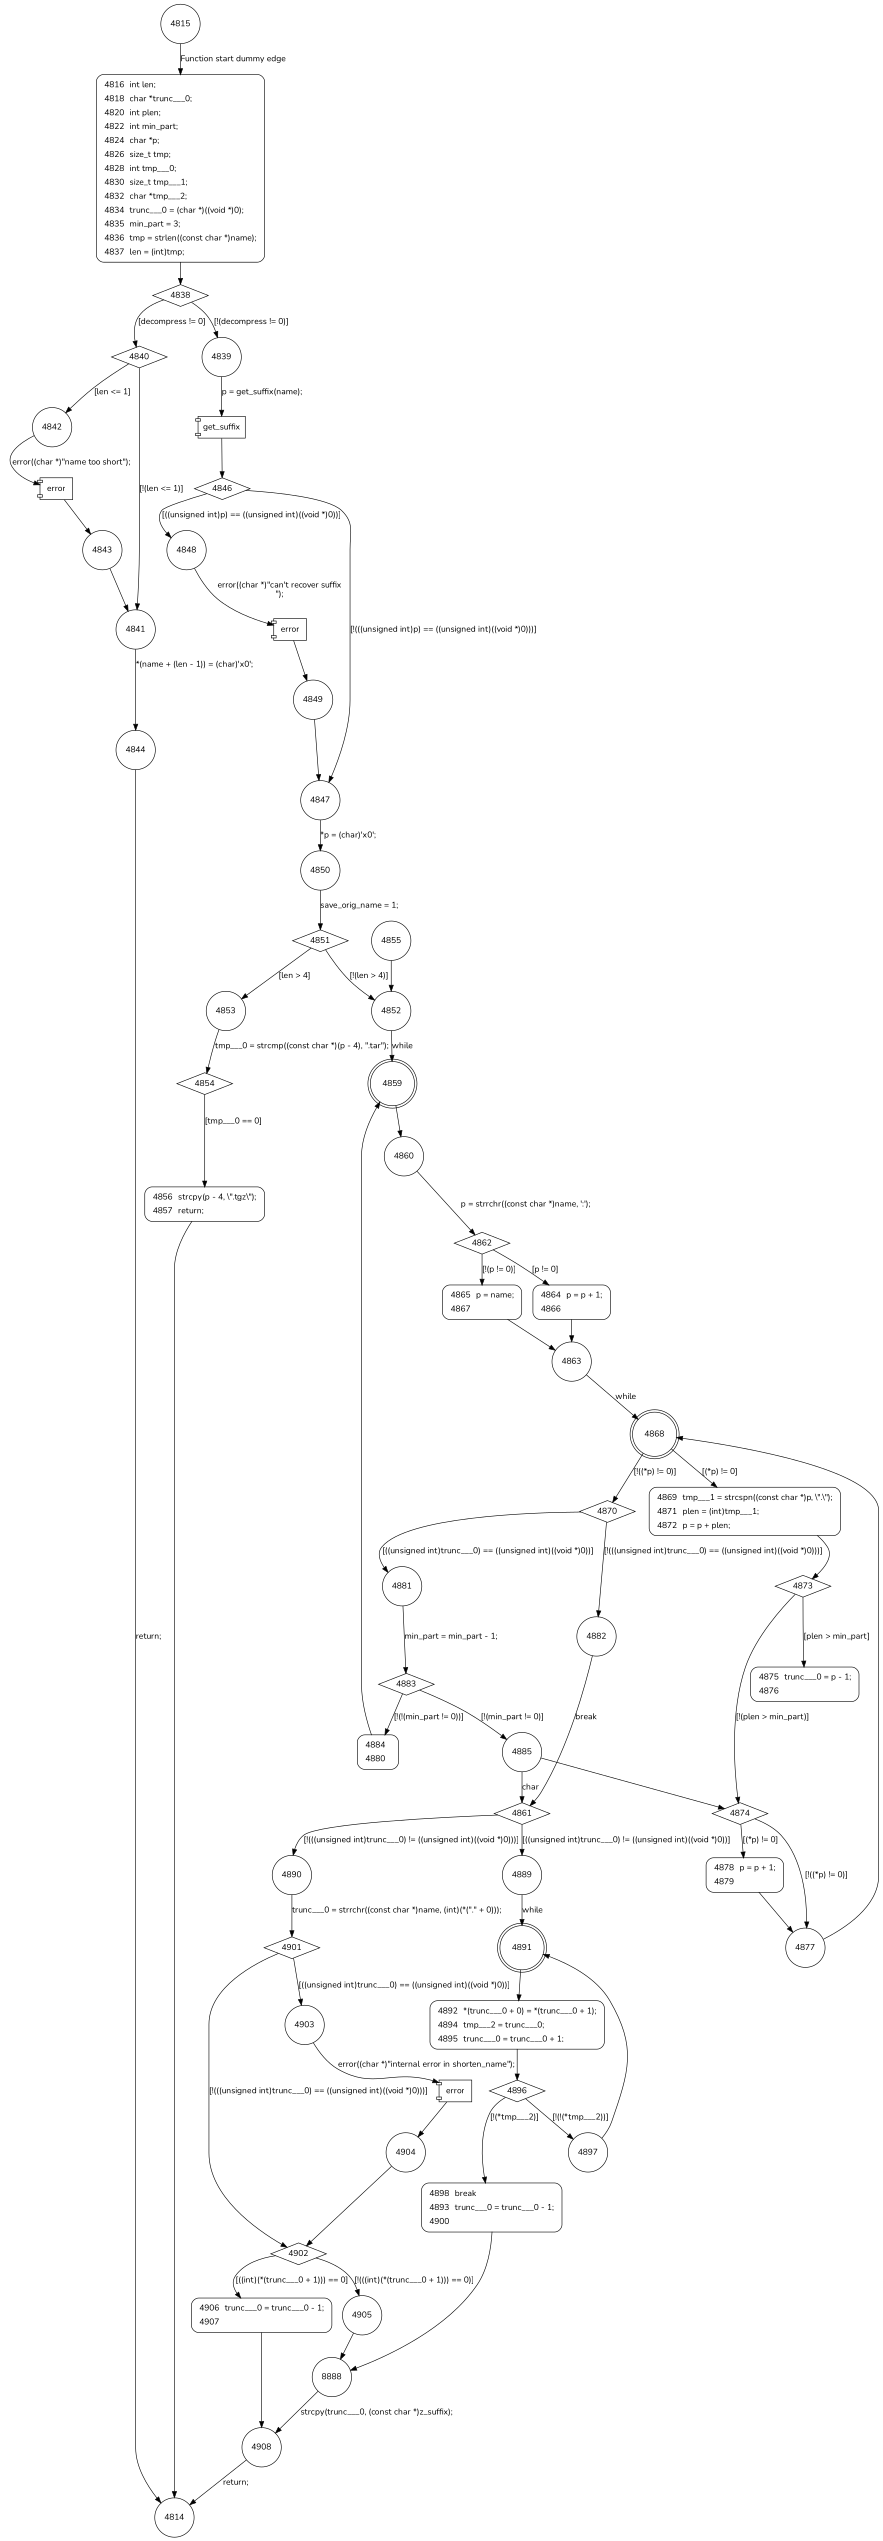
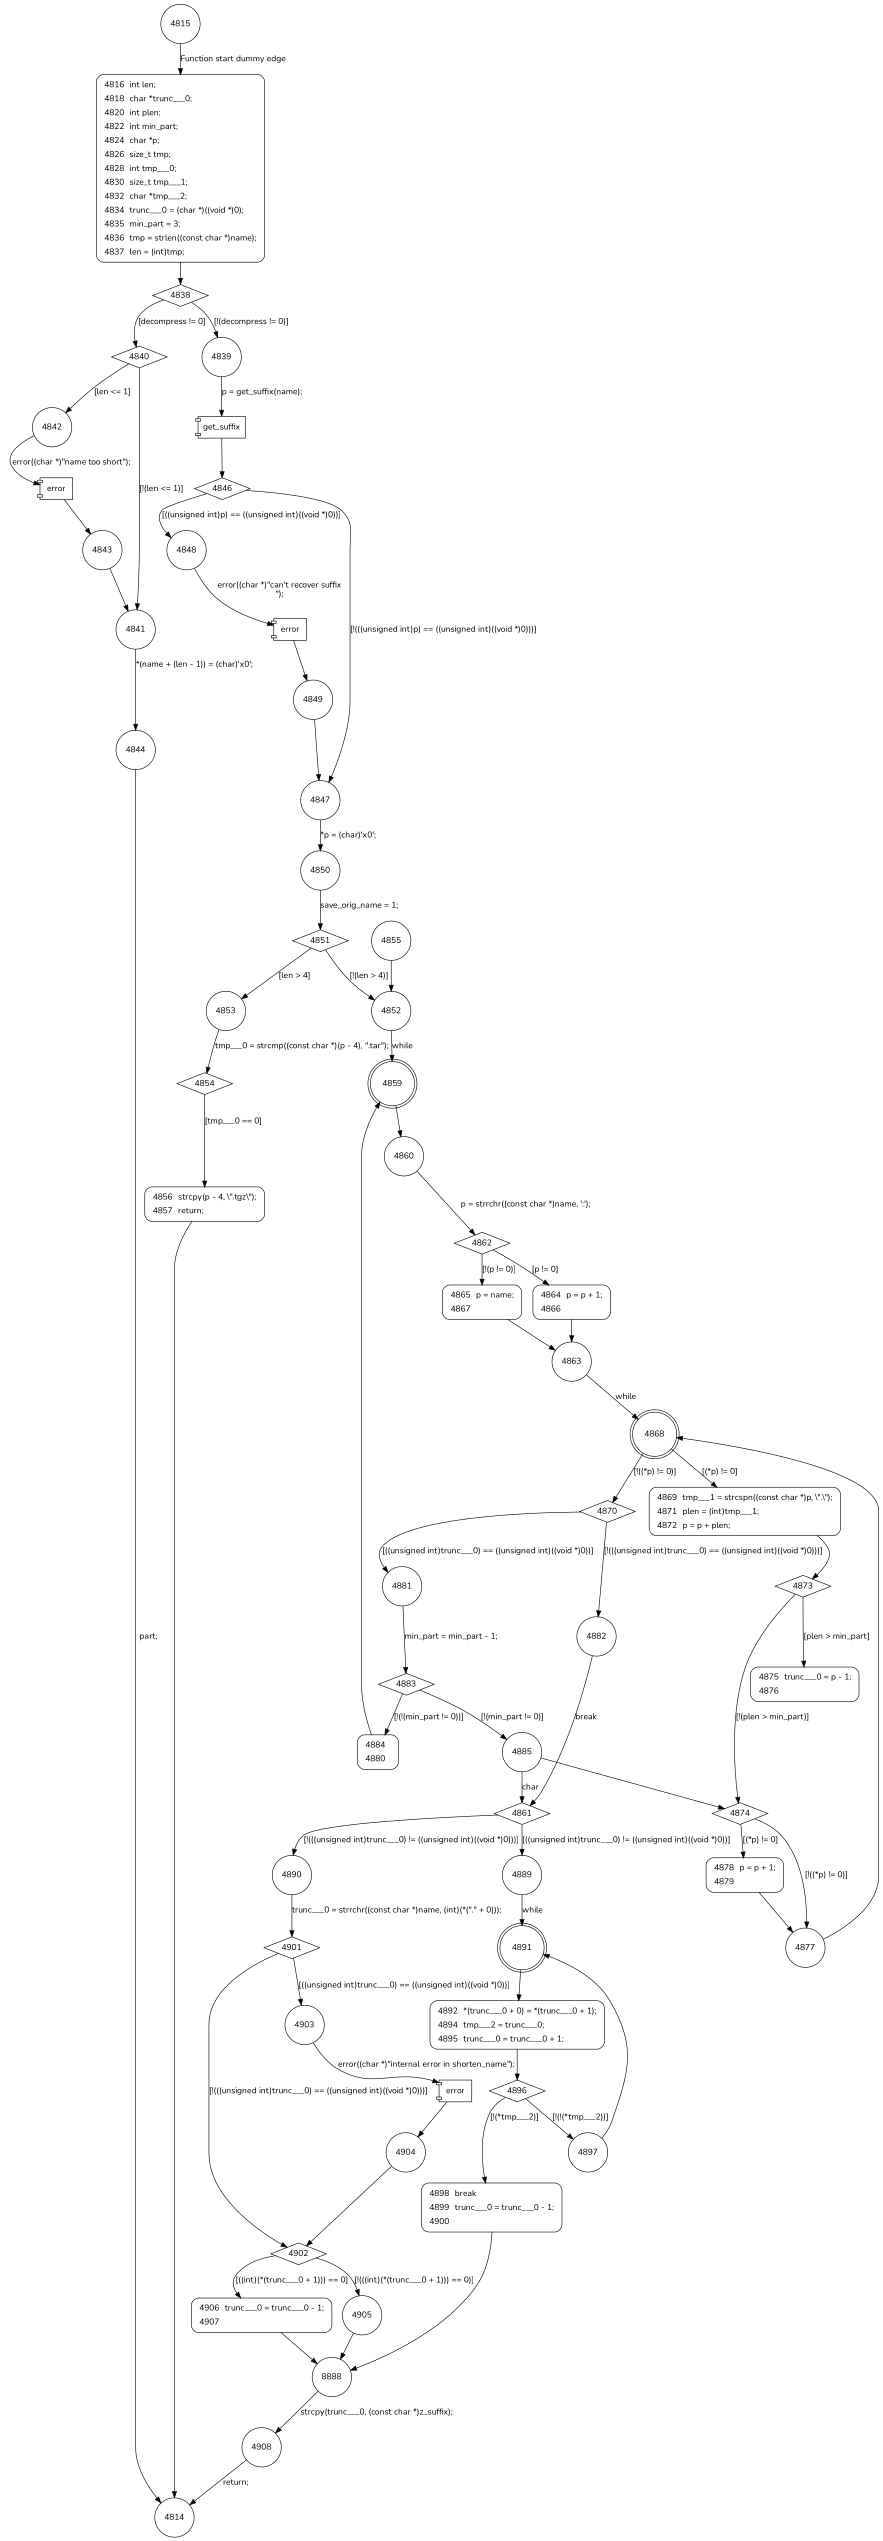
edge "4844" -> "4814": label "return;" -> "part;"
node "4898": text "4893" -> "4899"
edge "4906" -> "4908": now "4906" -> "8888"
